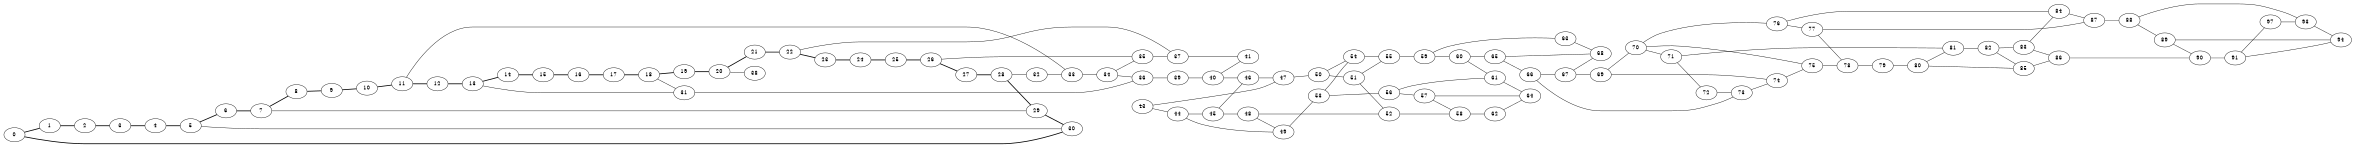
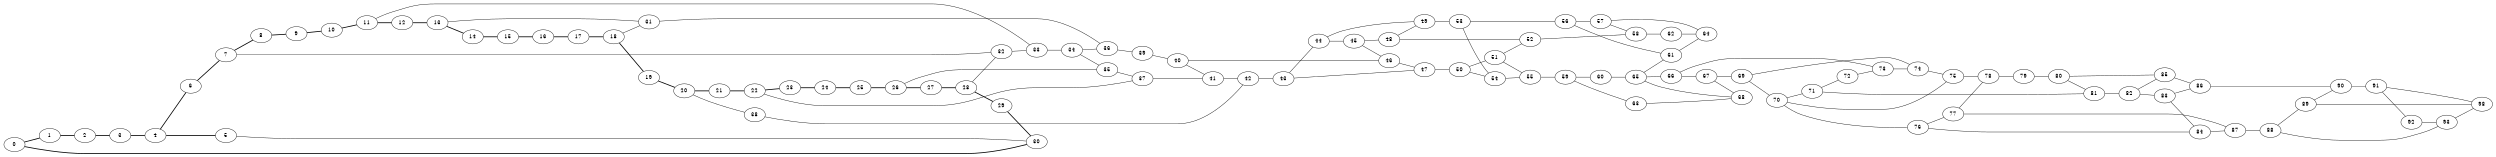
node "97": label "97" -> "92"
node "94": label "94" -> "98"
edge "60" -- "61": now "65" -- "61"
node "42": added
edge "7" -- "29": now "7" -- "32"
edge "6" -- "5": now "6" -- "4"
